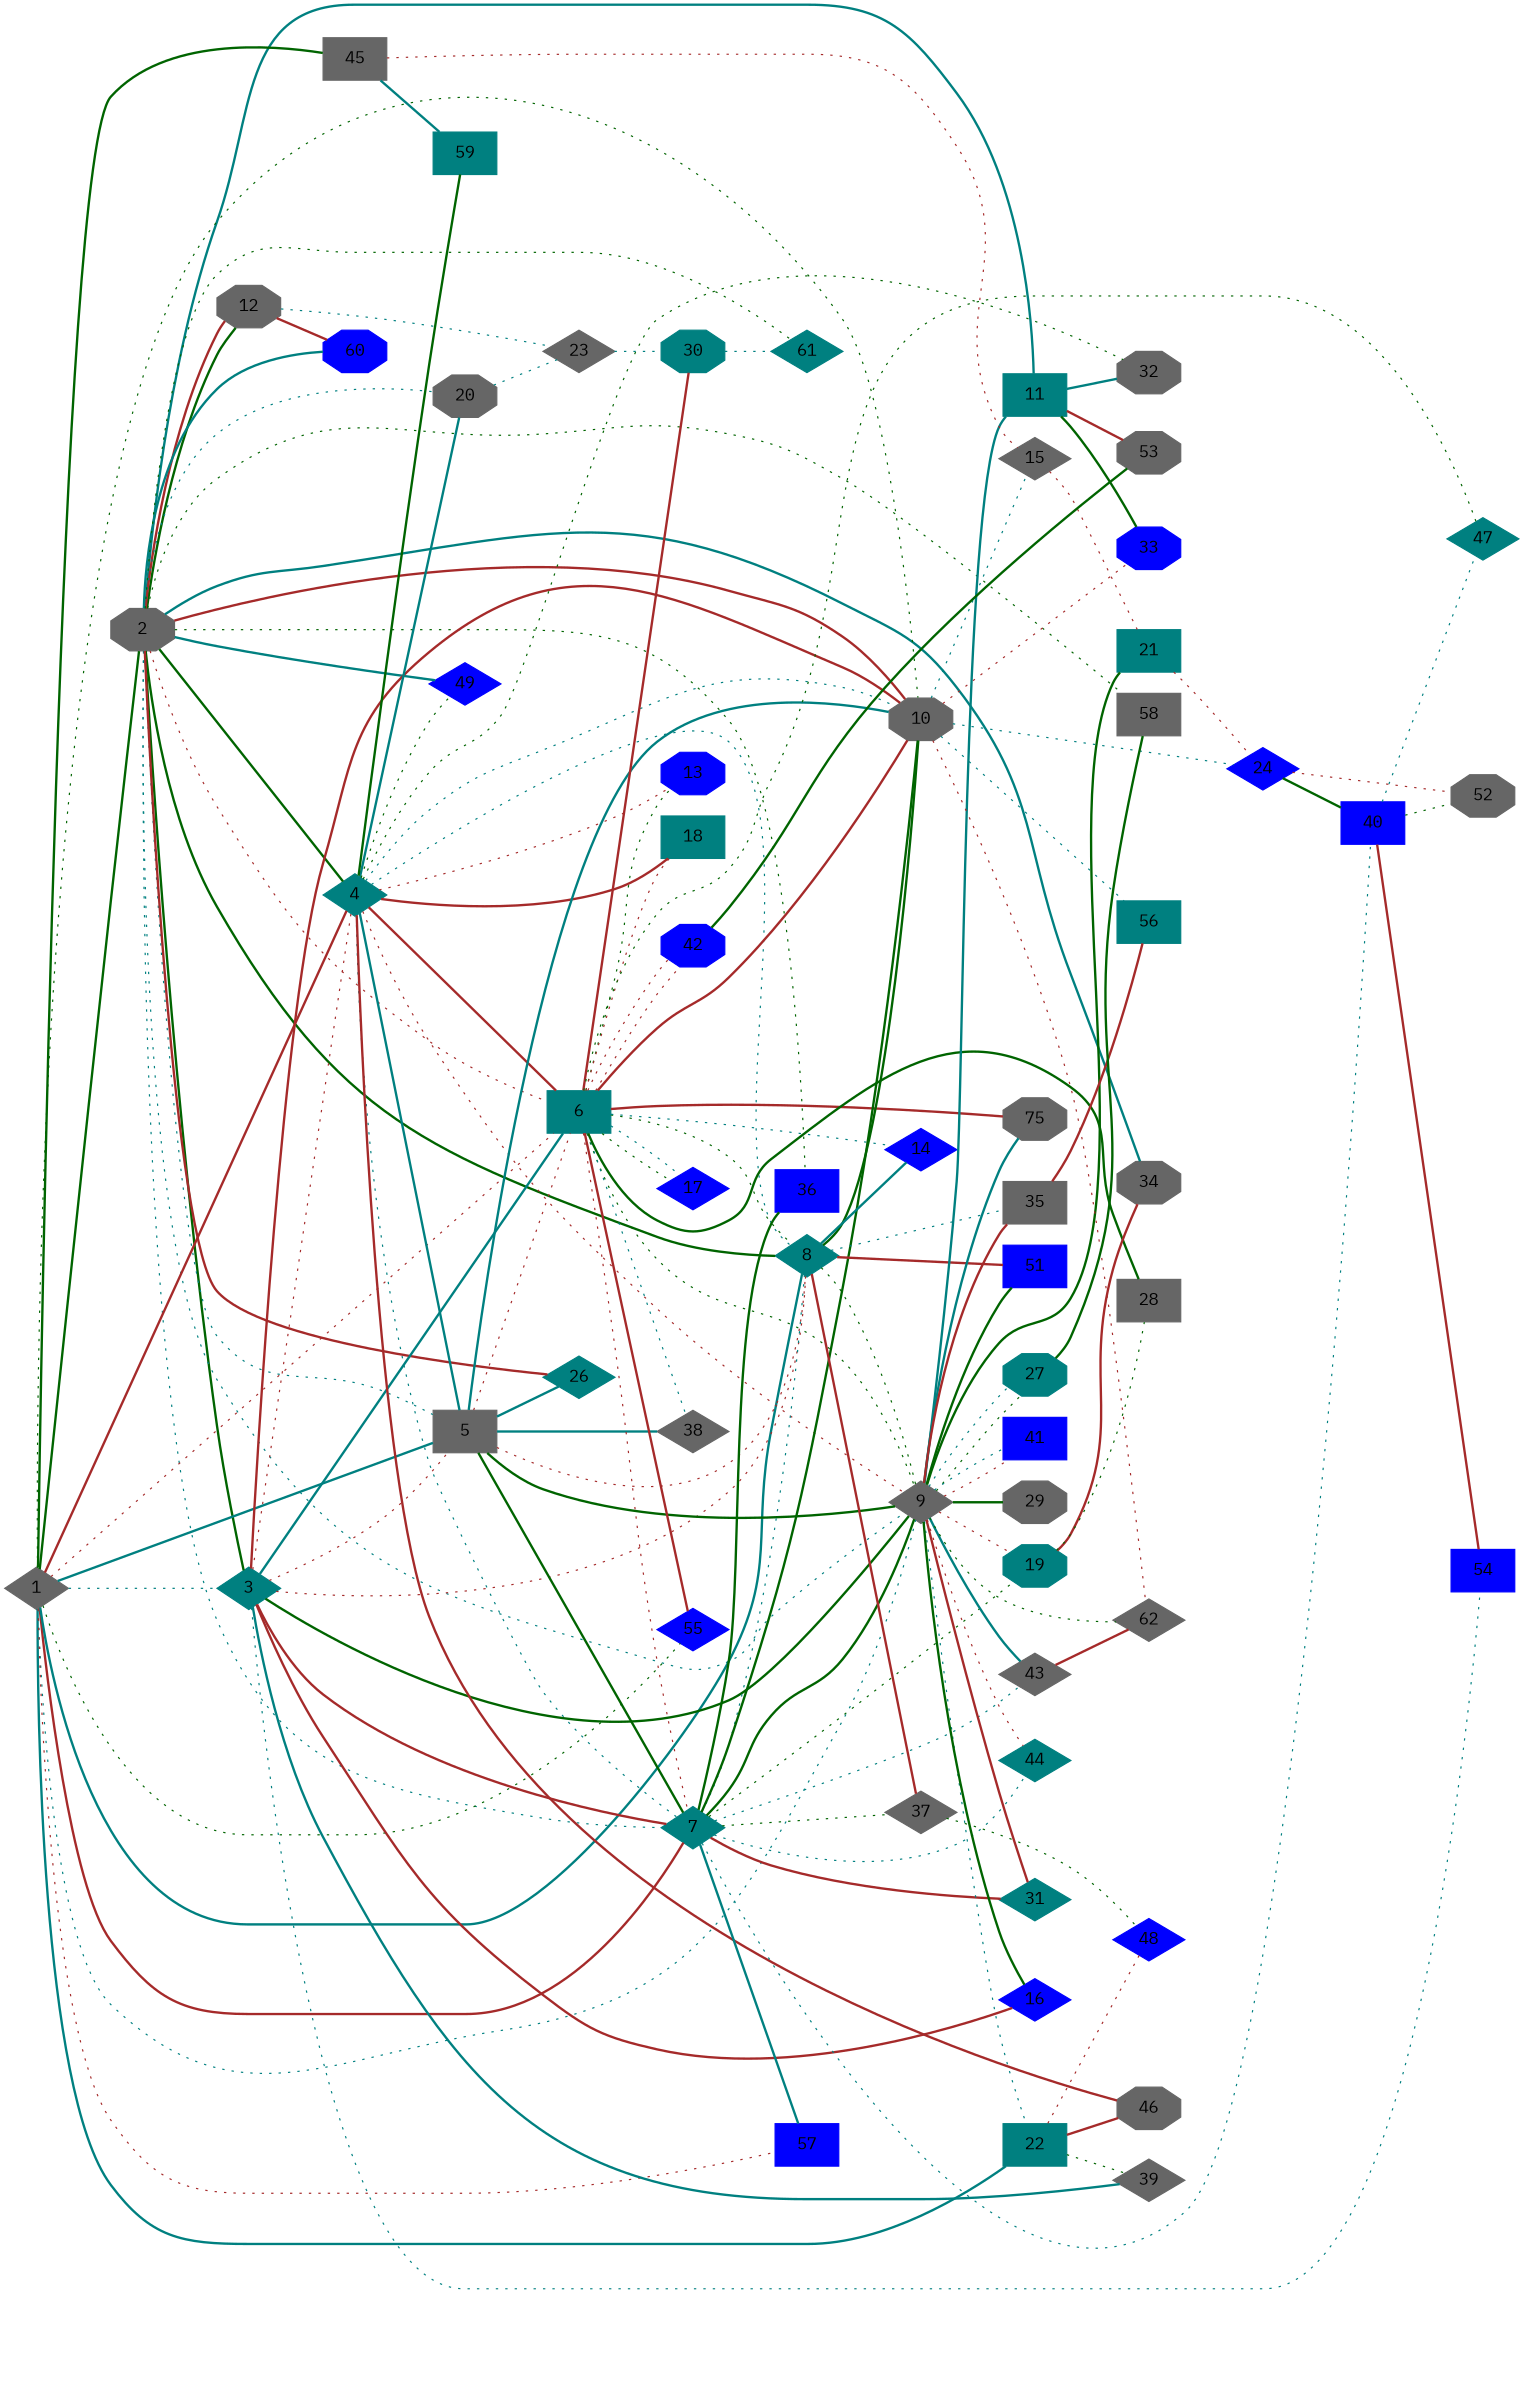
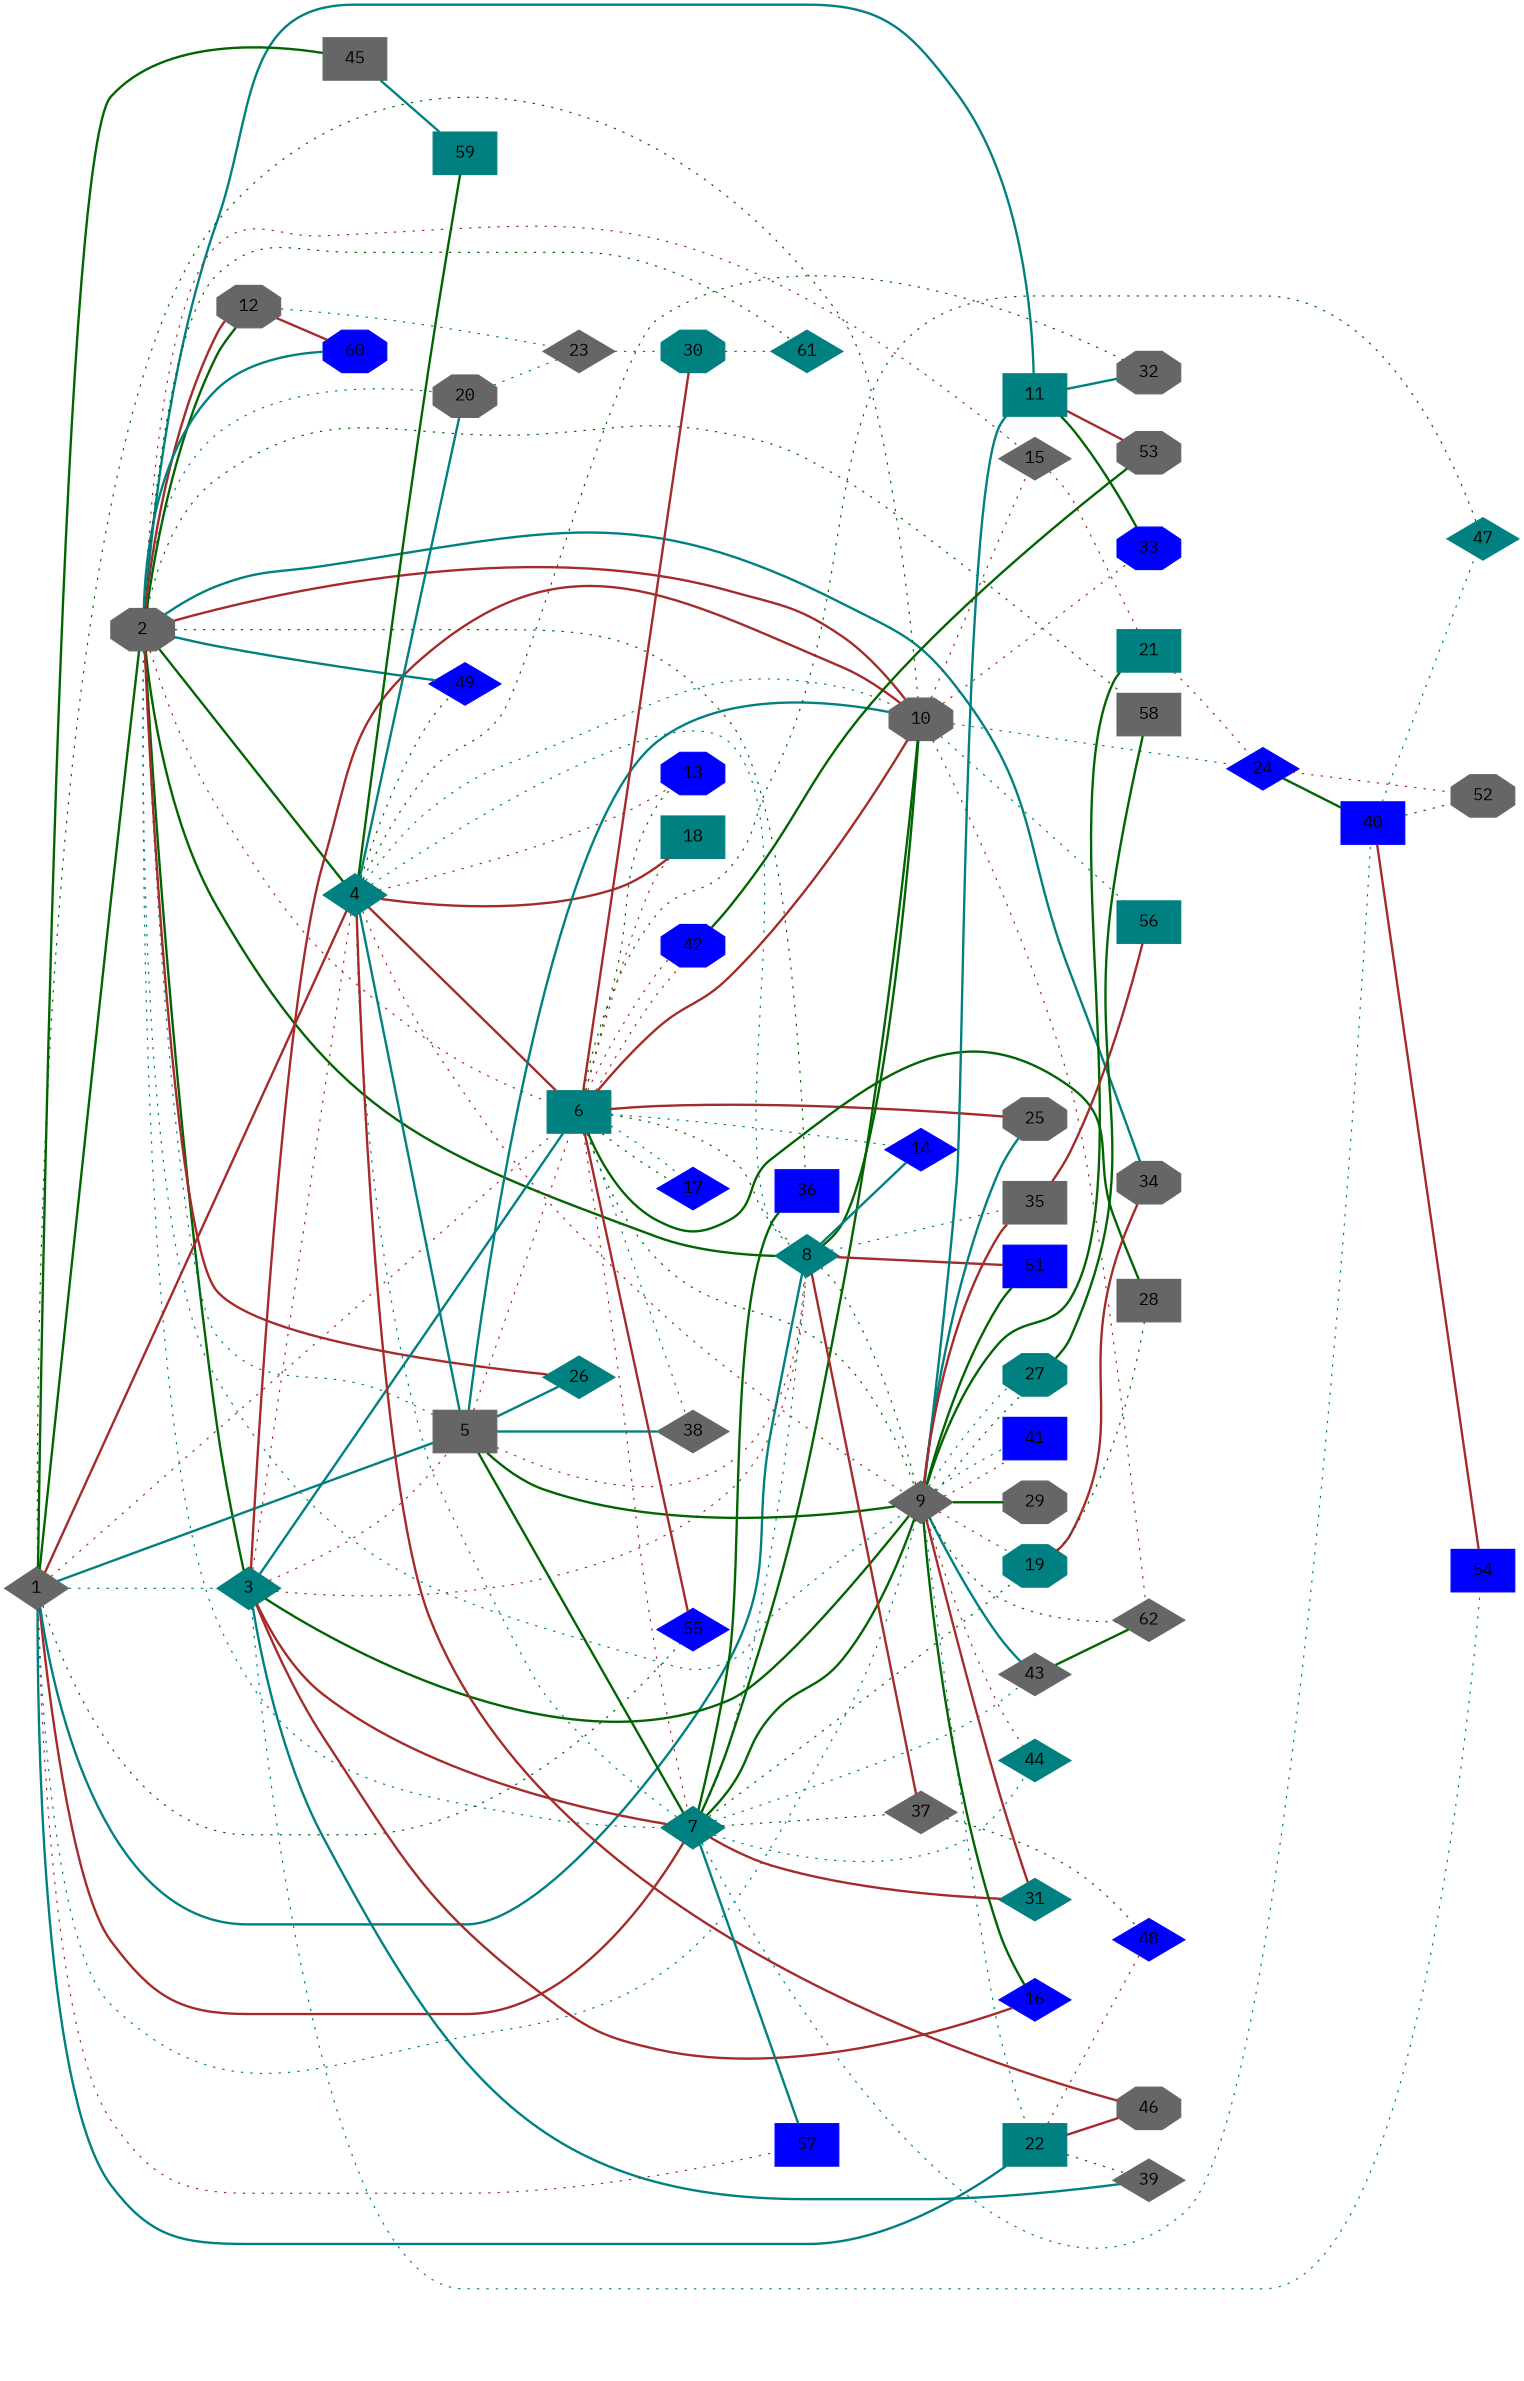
edge "45" -- "15": now "2" -- "15"
edge "15" -- "10": color teal -> brown
node "75": label "75" -> "25"
edge "62" -- "43": color brown -> darkgreen
